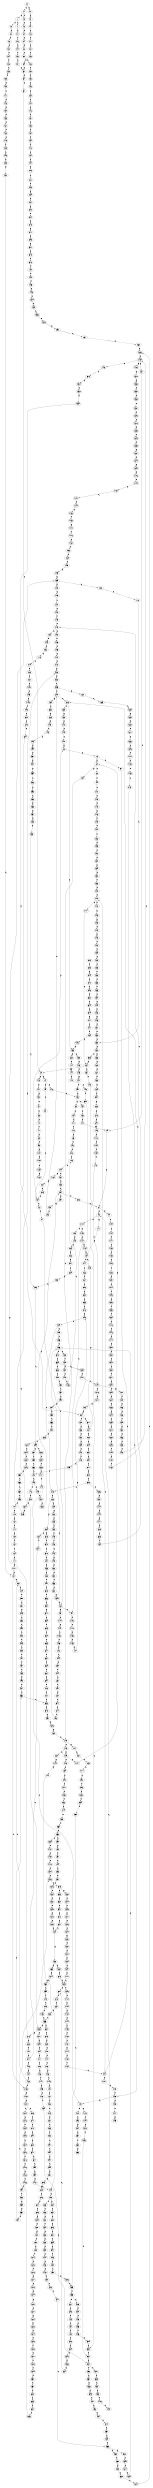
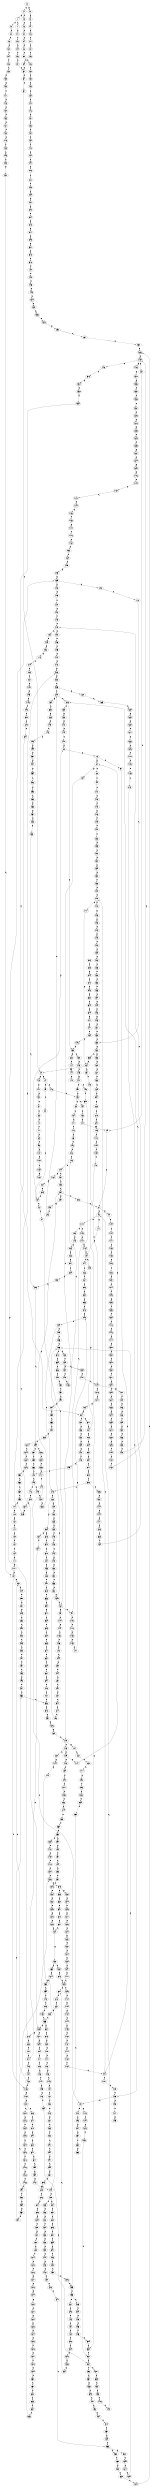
edge "S35" -> "S32": reversed
